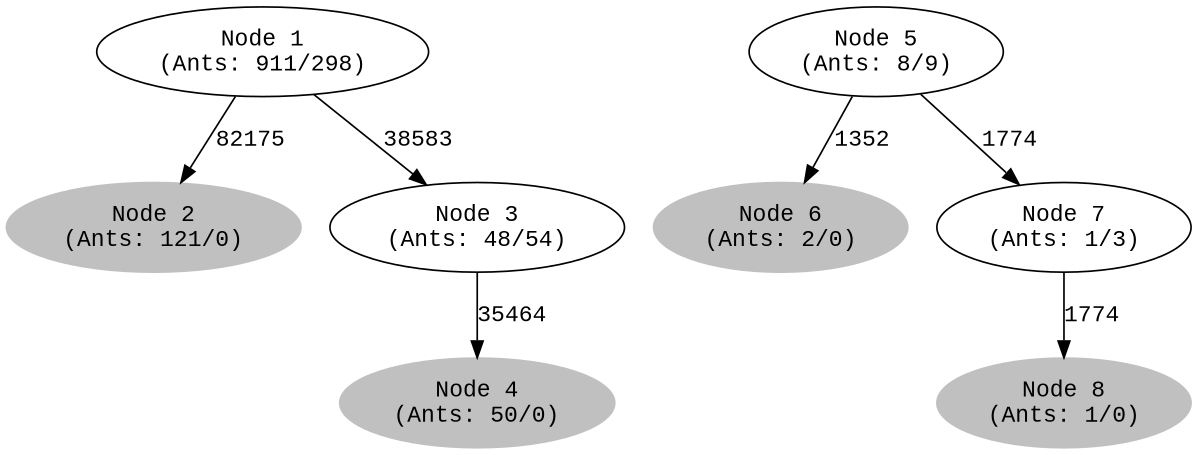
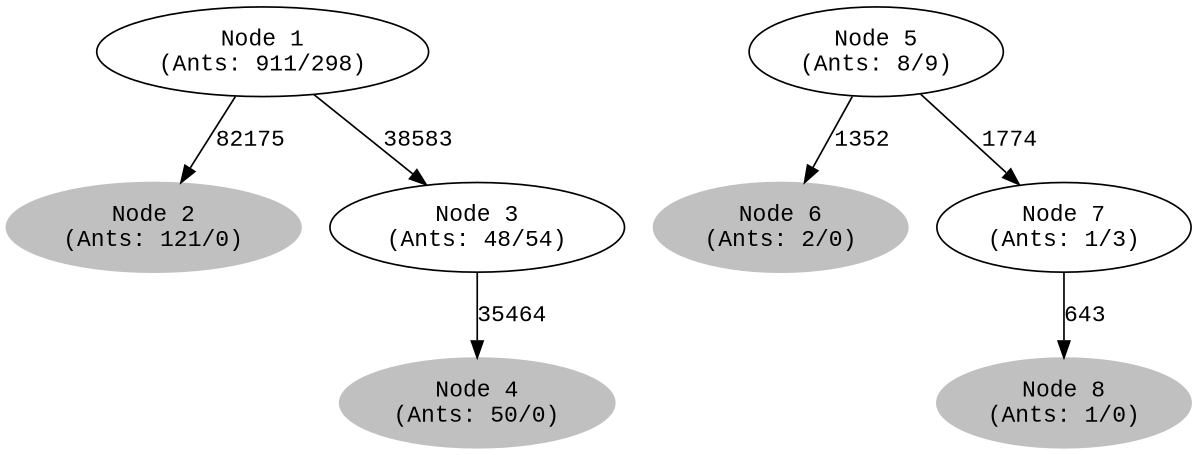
edge "Node 7 (Ants: 1/3)" -> "Node 8 (Ants: 1/0)": label "1774" -> "643"
